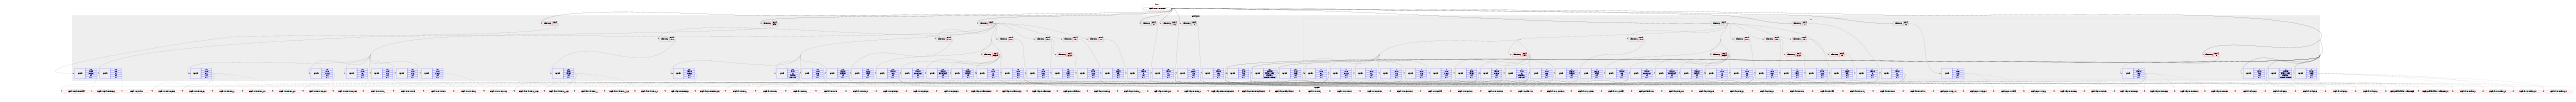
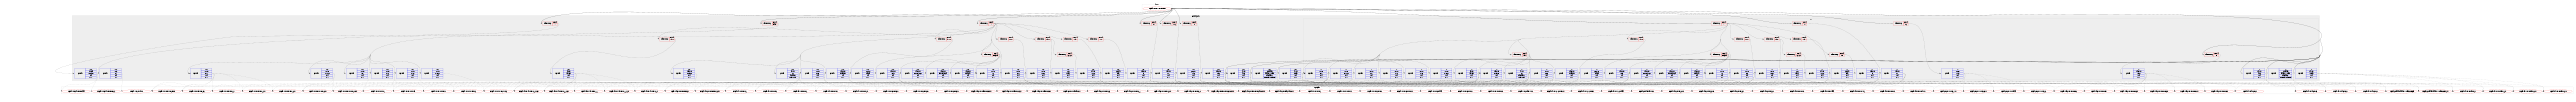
node "portage://dev-libs/sdl-2.78.3": label "portage://dev-libs/sdl-2.78.3" -> "portage://dev-libs/glib-2.78.3"
node "portage://dev-libs/expat-2.6.2": removed
